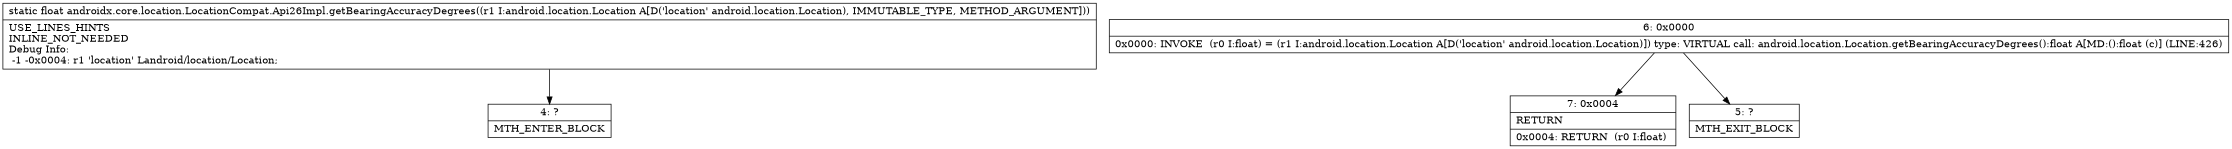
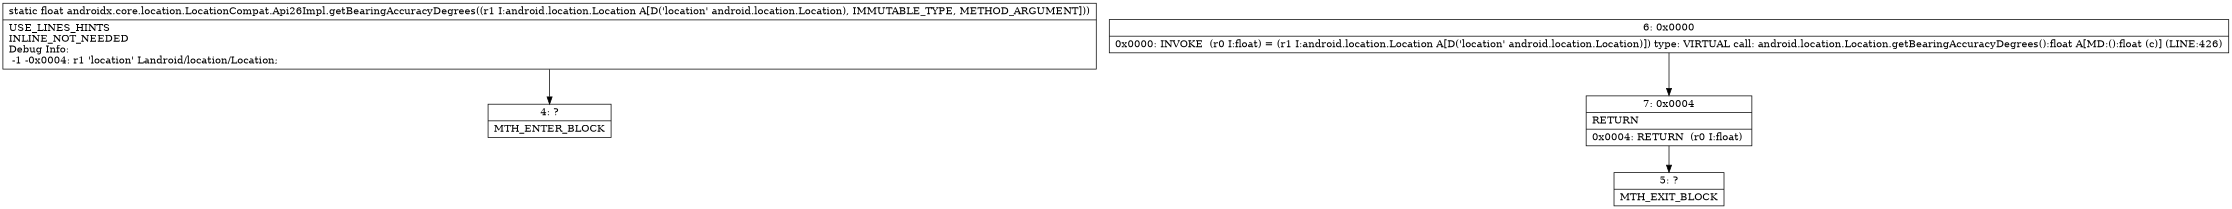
edge "6: 0x0000" -> "5: ?": now "7: 0x0004" -> "5: ?"
